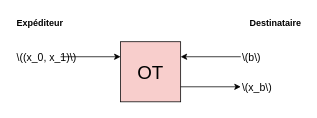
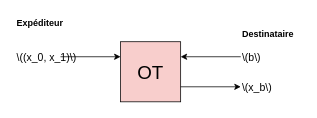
node "Destinataire": moved (278, 23) -> (270, 34)
